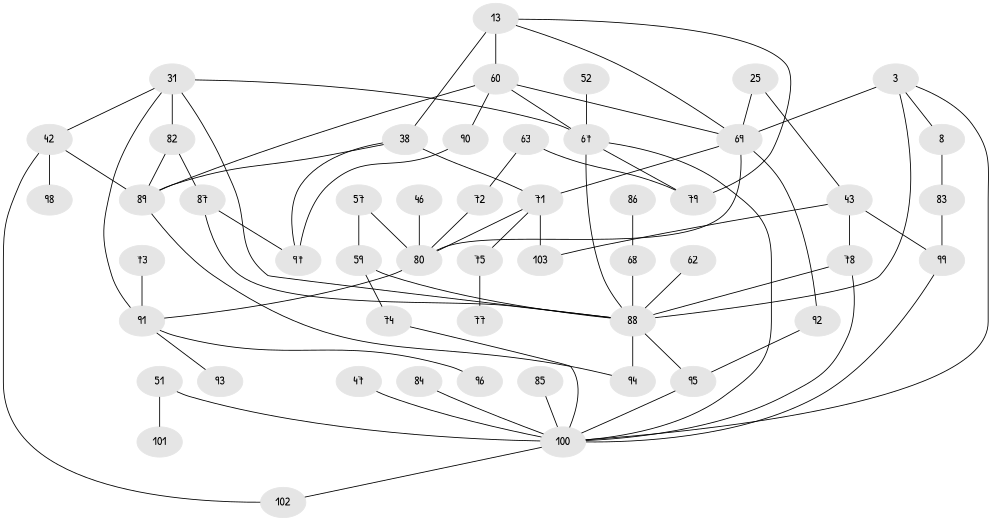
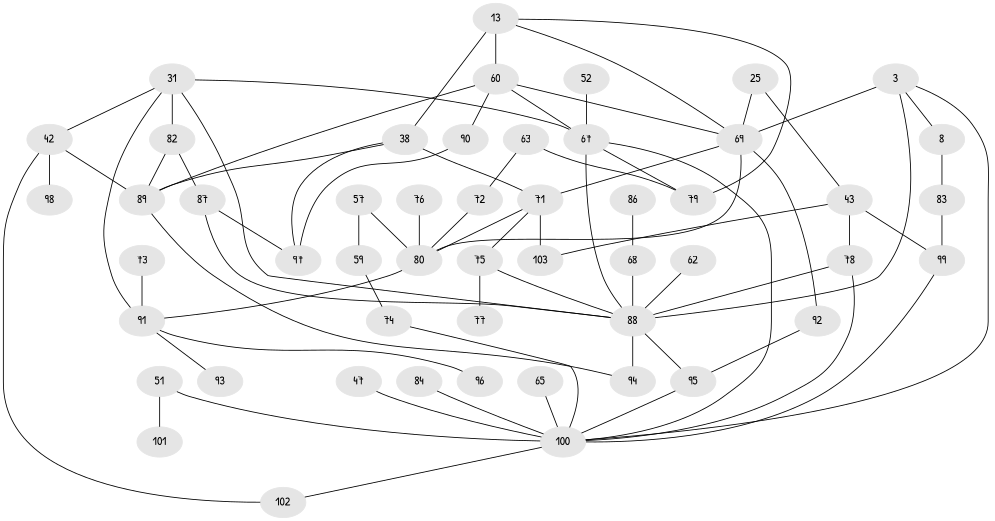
node "46": label "46" -> "76"
edge "59" -- "88": now "75" -- "88"
node "85": label "85" -> "65"
